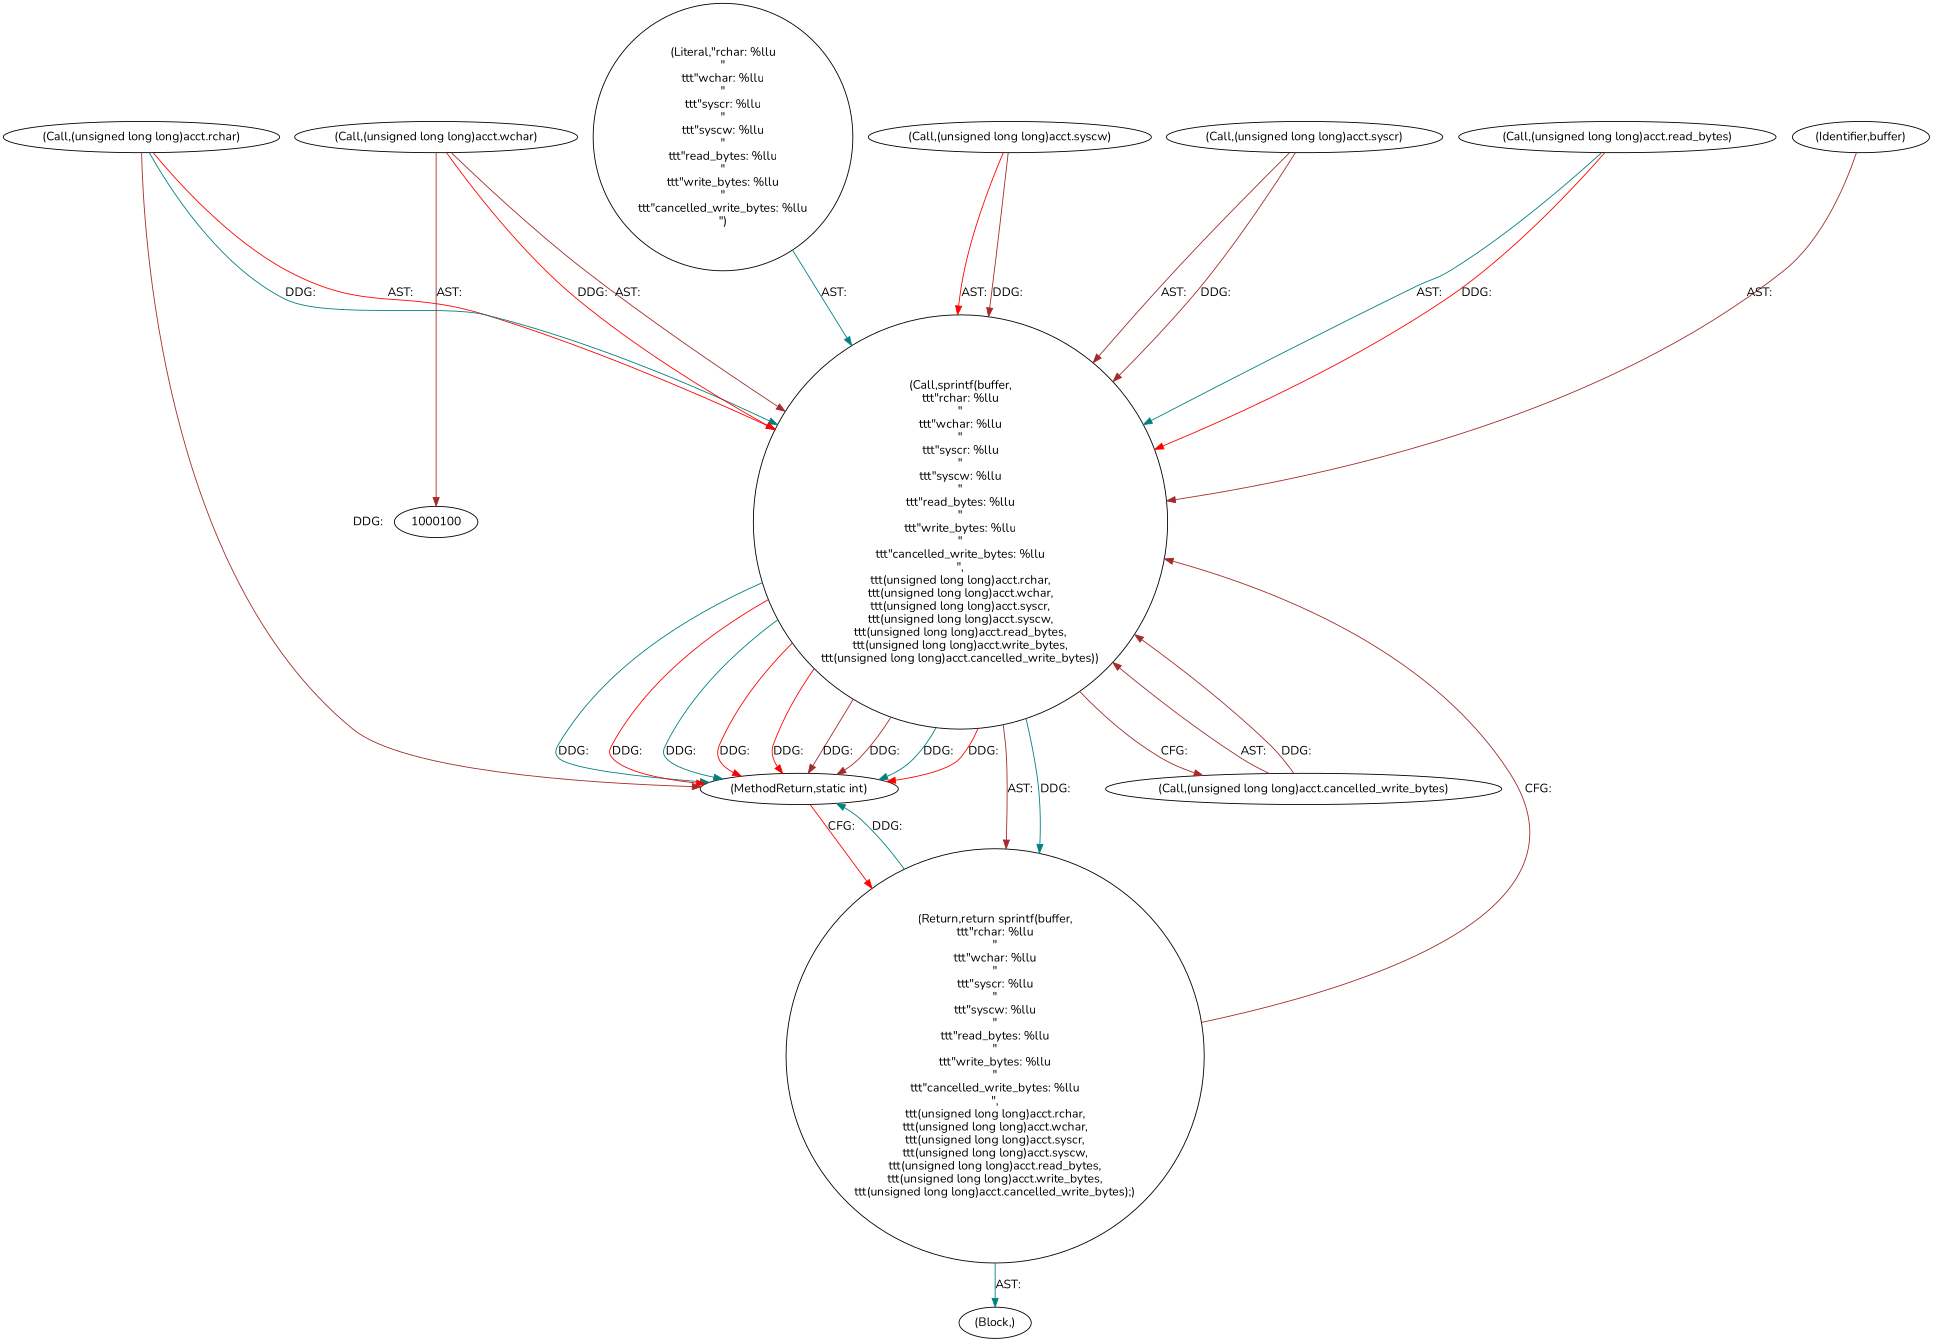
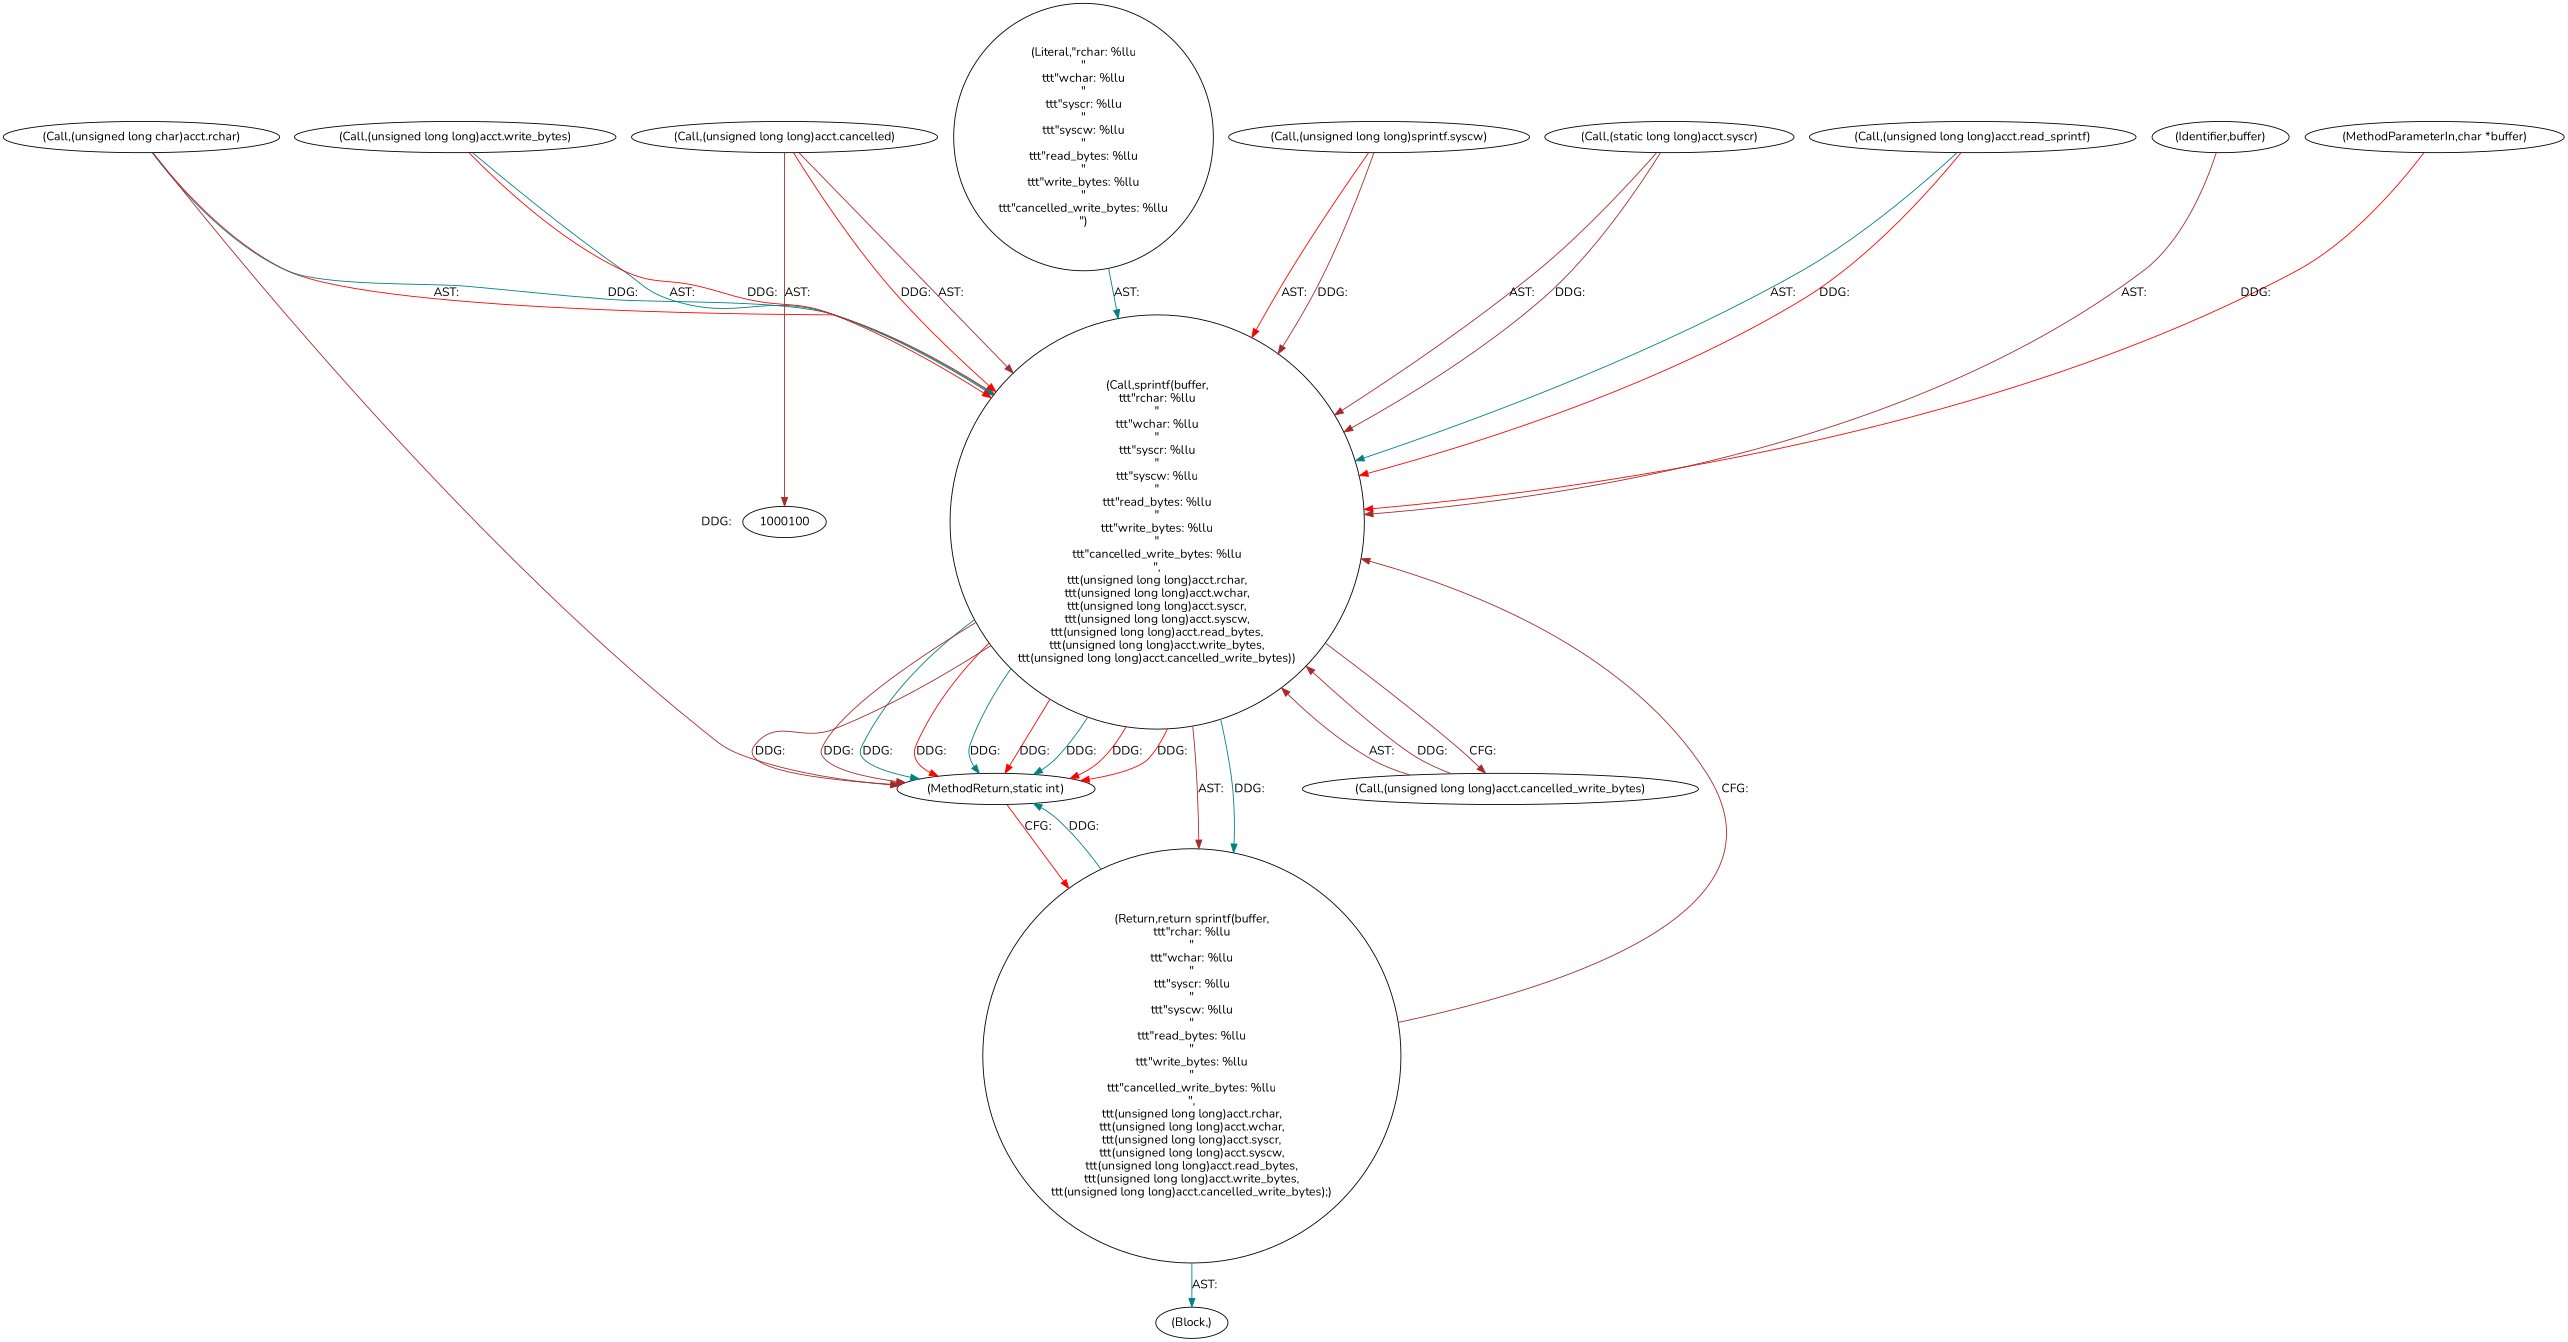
node "(Call,(unsigned long long)acct.rchar)": label "(Call,(unsigned long long)acct.rchar)" -> "(Call,(unsigned long char)acct.rchar)"
node "(Call,(unsigned long long)acct.wchar)": label "(Call,(unsigned long long)acct.wchar)" -> "(Call,(unsigned long long)acct.cancelled)"
node "(Call,(unsigned long long)acct.write_bytes)": added
node "(Call,(unsigned long long)acct.syscw)": label "(Call,(unsigned long long)acct.syscw)" -> "(Call,(unsigned long long)sprintf.syscw)"
node "(Call,(unsigned long long)acct.syscr)": label "(Call,(unsigned long long)acct.syscr)" -> "(Call,(static long long)acct.syscr)"
node "(Call,(unsigned long long)acct.read_bytes)": label "(Call,(unsigned long long)acct.read_bytes)" -> "(Call,(unsigned long long)acct.read_sprintf)"
node "(MethodParameterIn,char *buffer)": added
